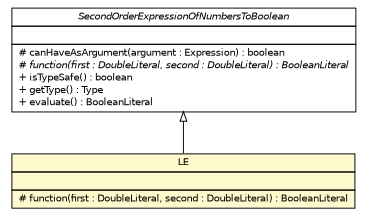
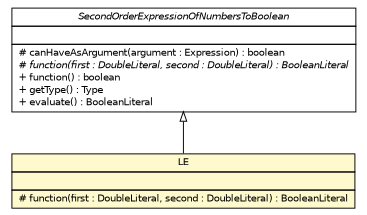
node "SecondOrderExpressionOfNumbersToBoolean": text "+ isTypeSafe() : boolean" -> "+ function() : boolean"
